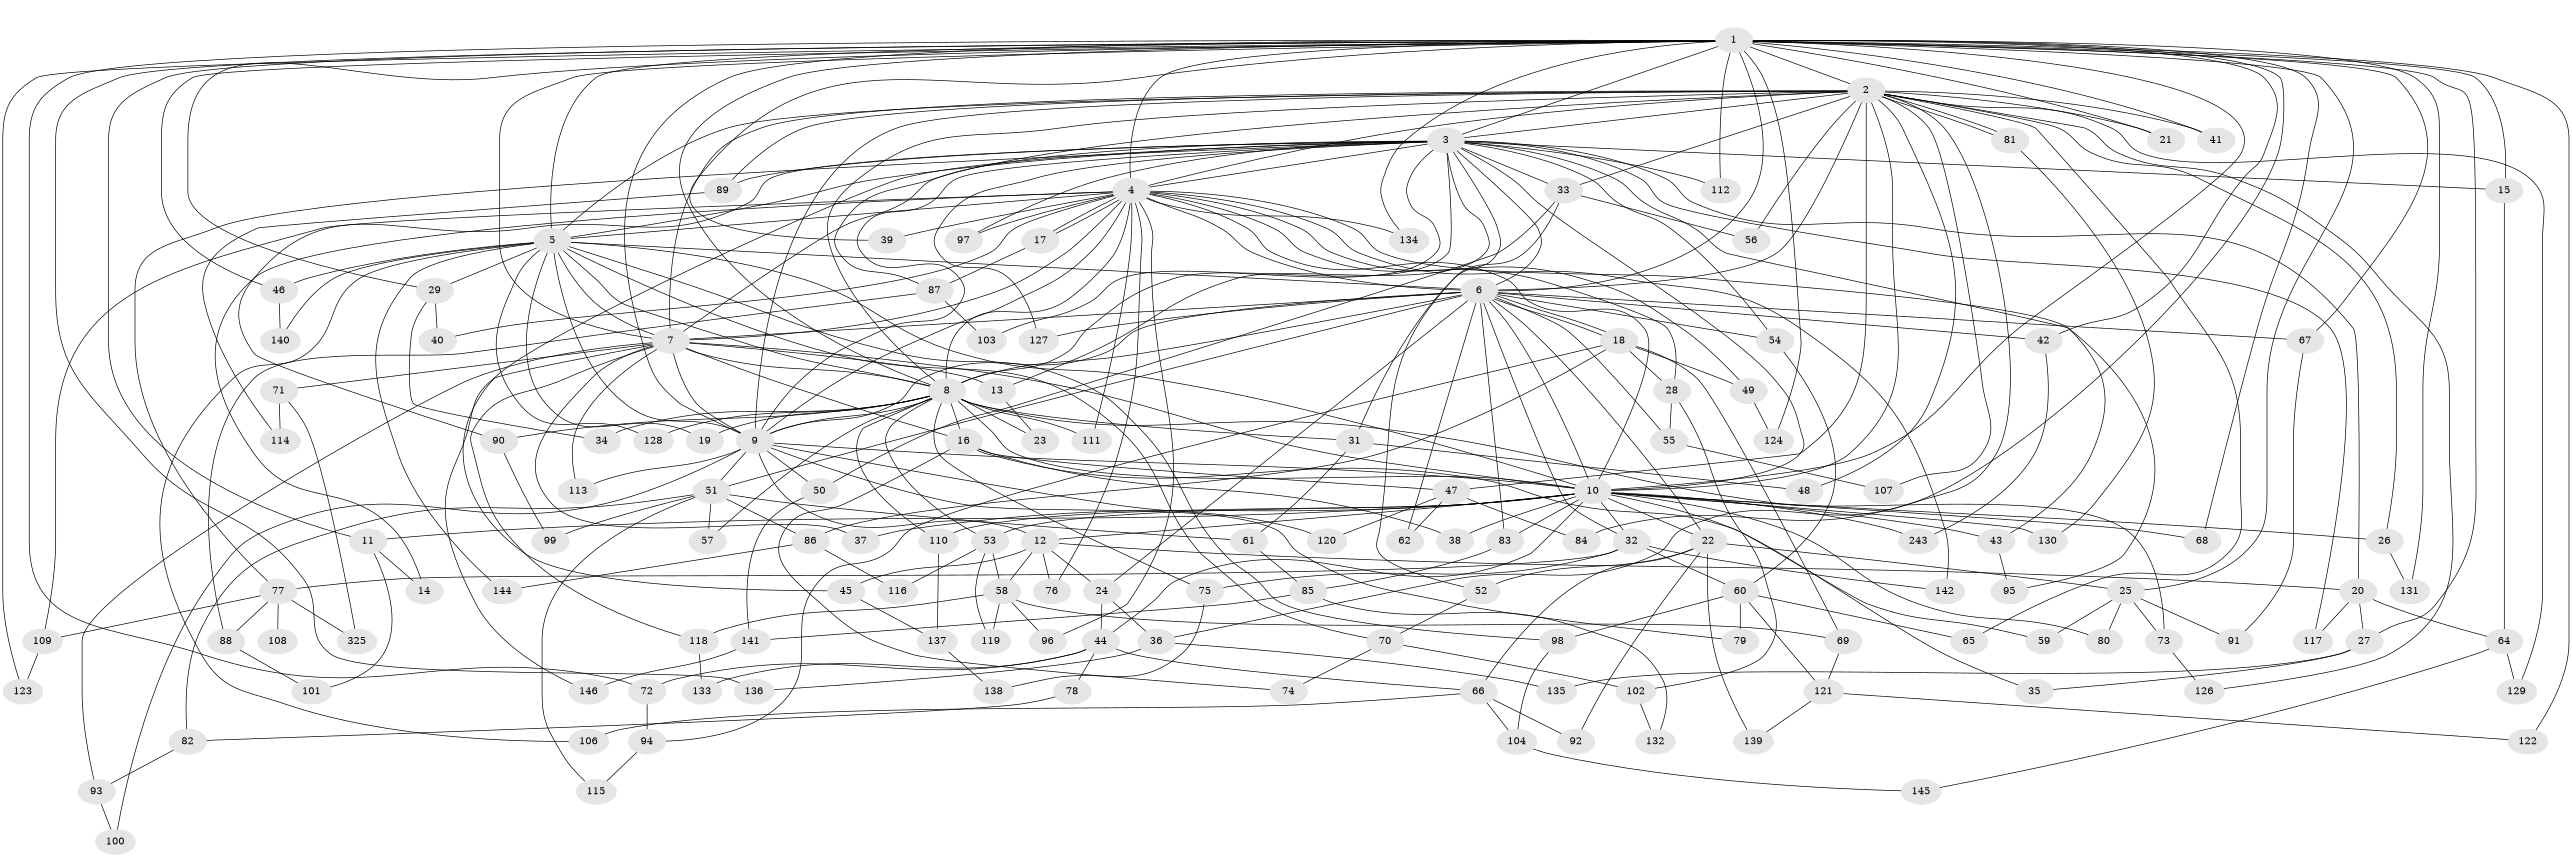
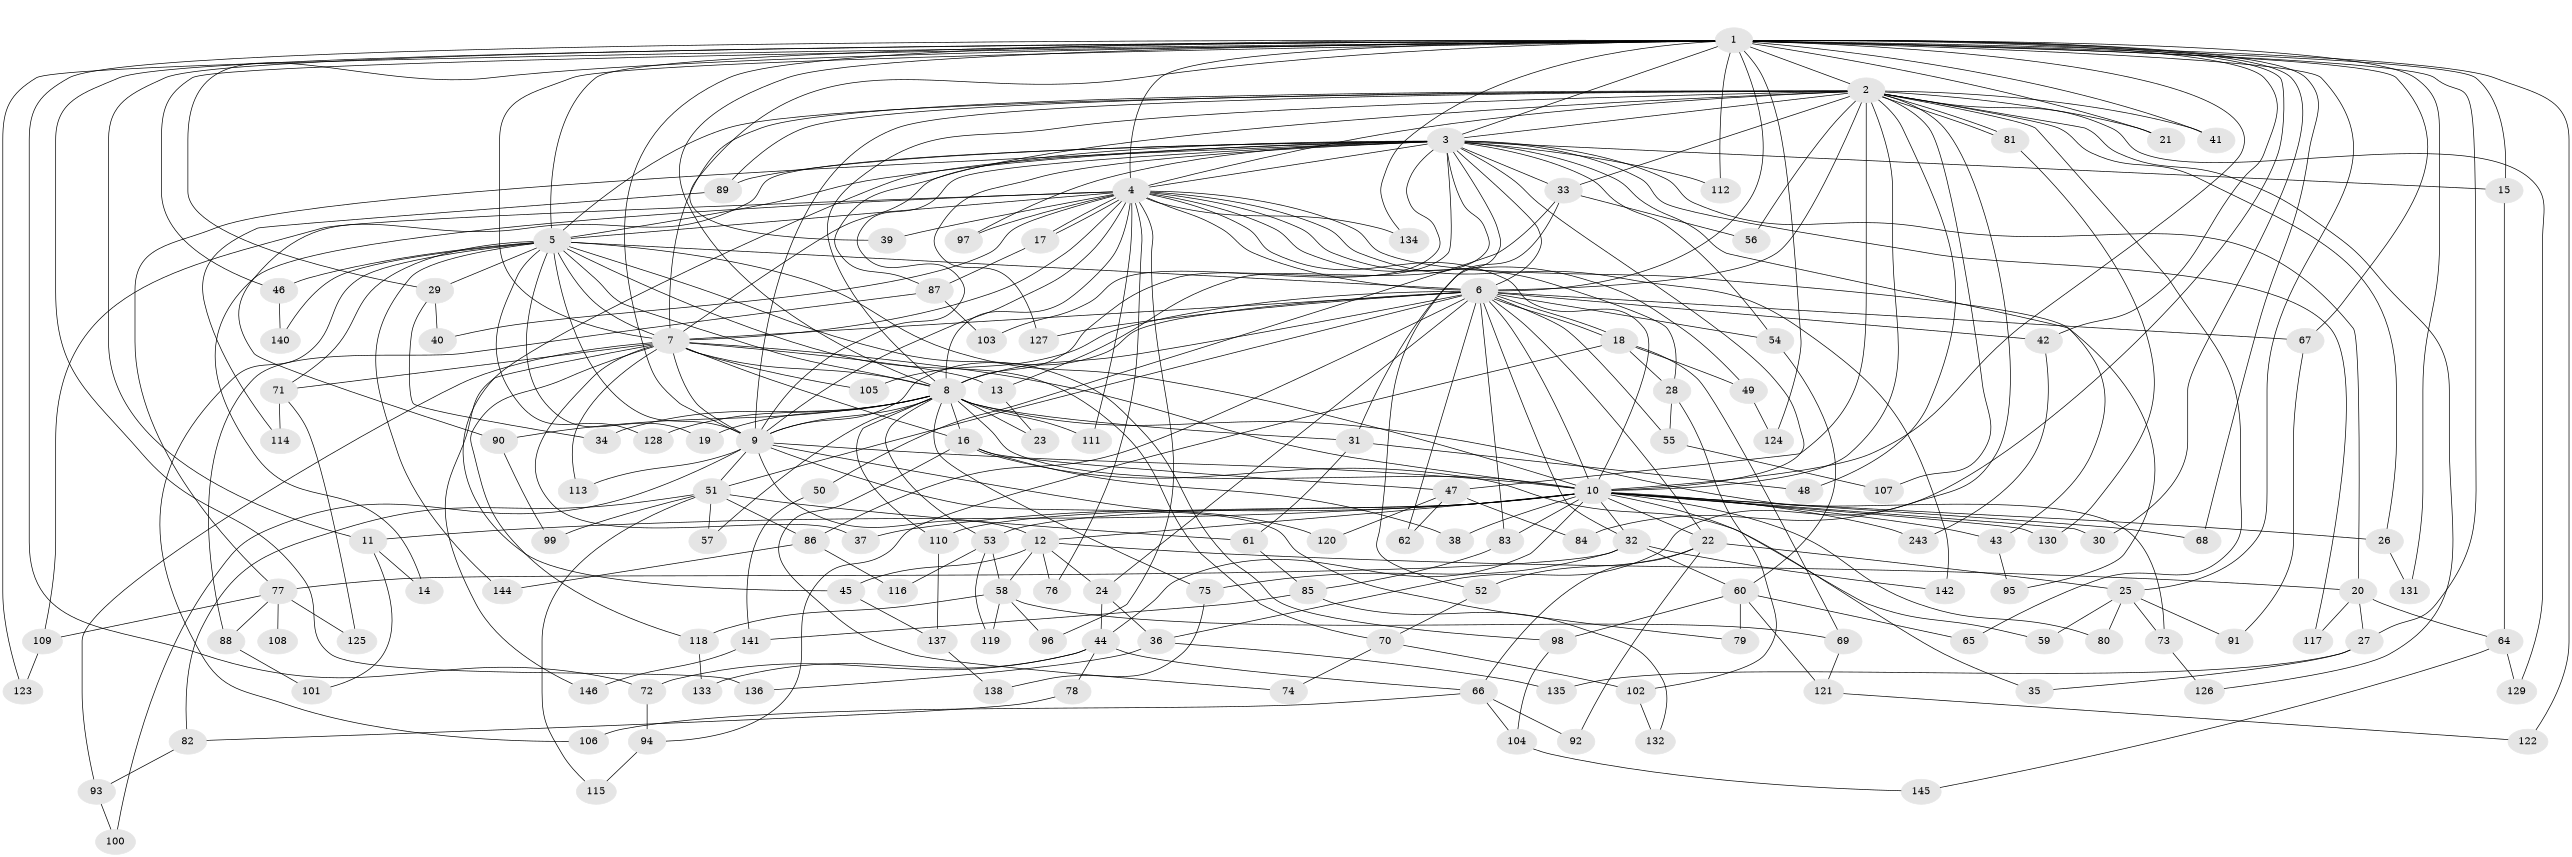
edge "5" -- "71": added
node "105": added
edge "9" -- "50": removed
edge "18" -- "86": now "6" -- "86"
node "30": added
node "325": label "325" -> "125"
node "139": removed
